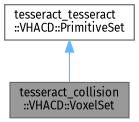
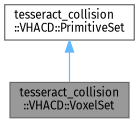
node "tesseract_tesseract ::VHACD::PrimitiveSet": label "tesseract_tesseract ::VHACD::PrimitiveSet" -> "tesseract_collision ::VHACD::PrimitiveSet"
